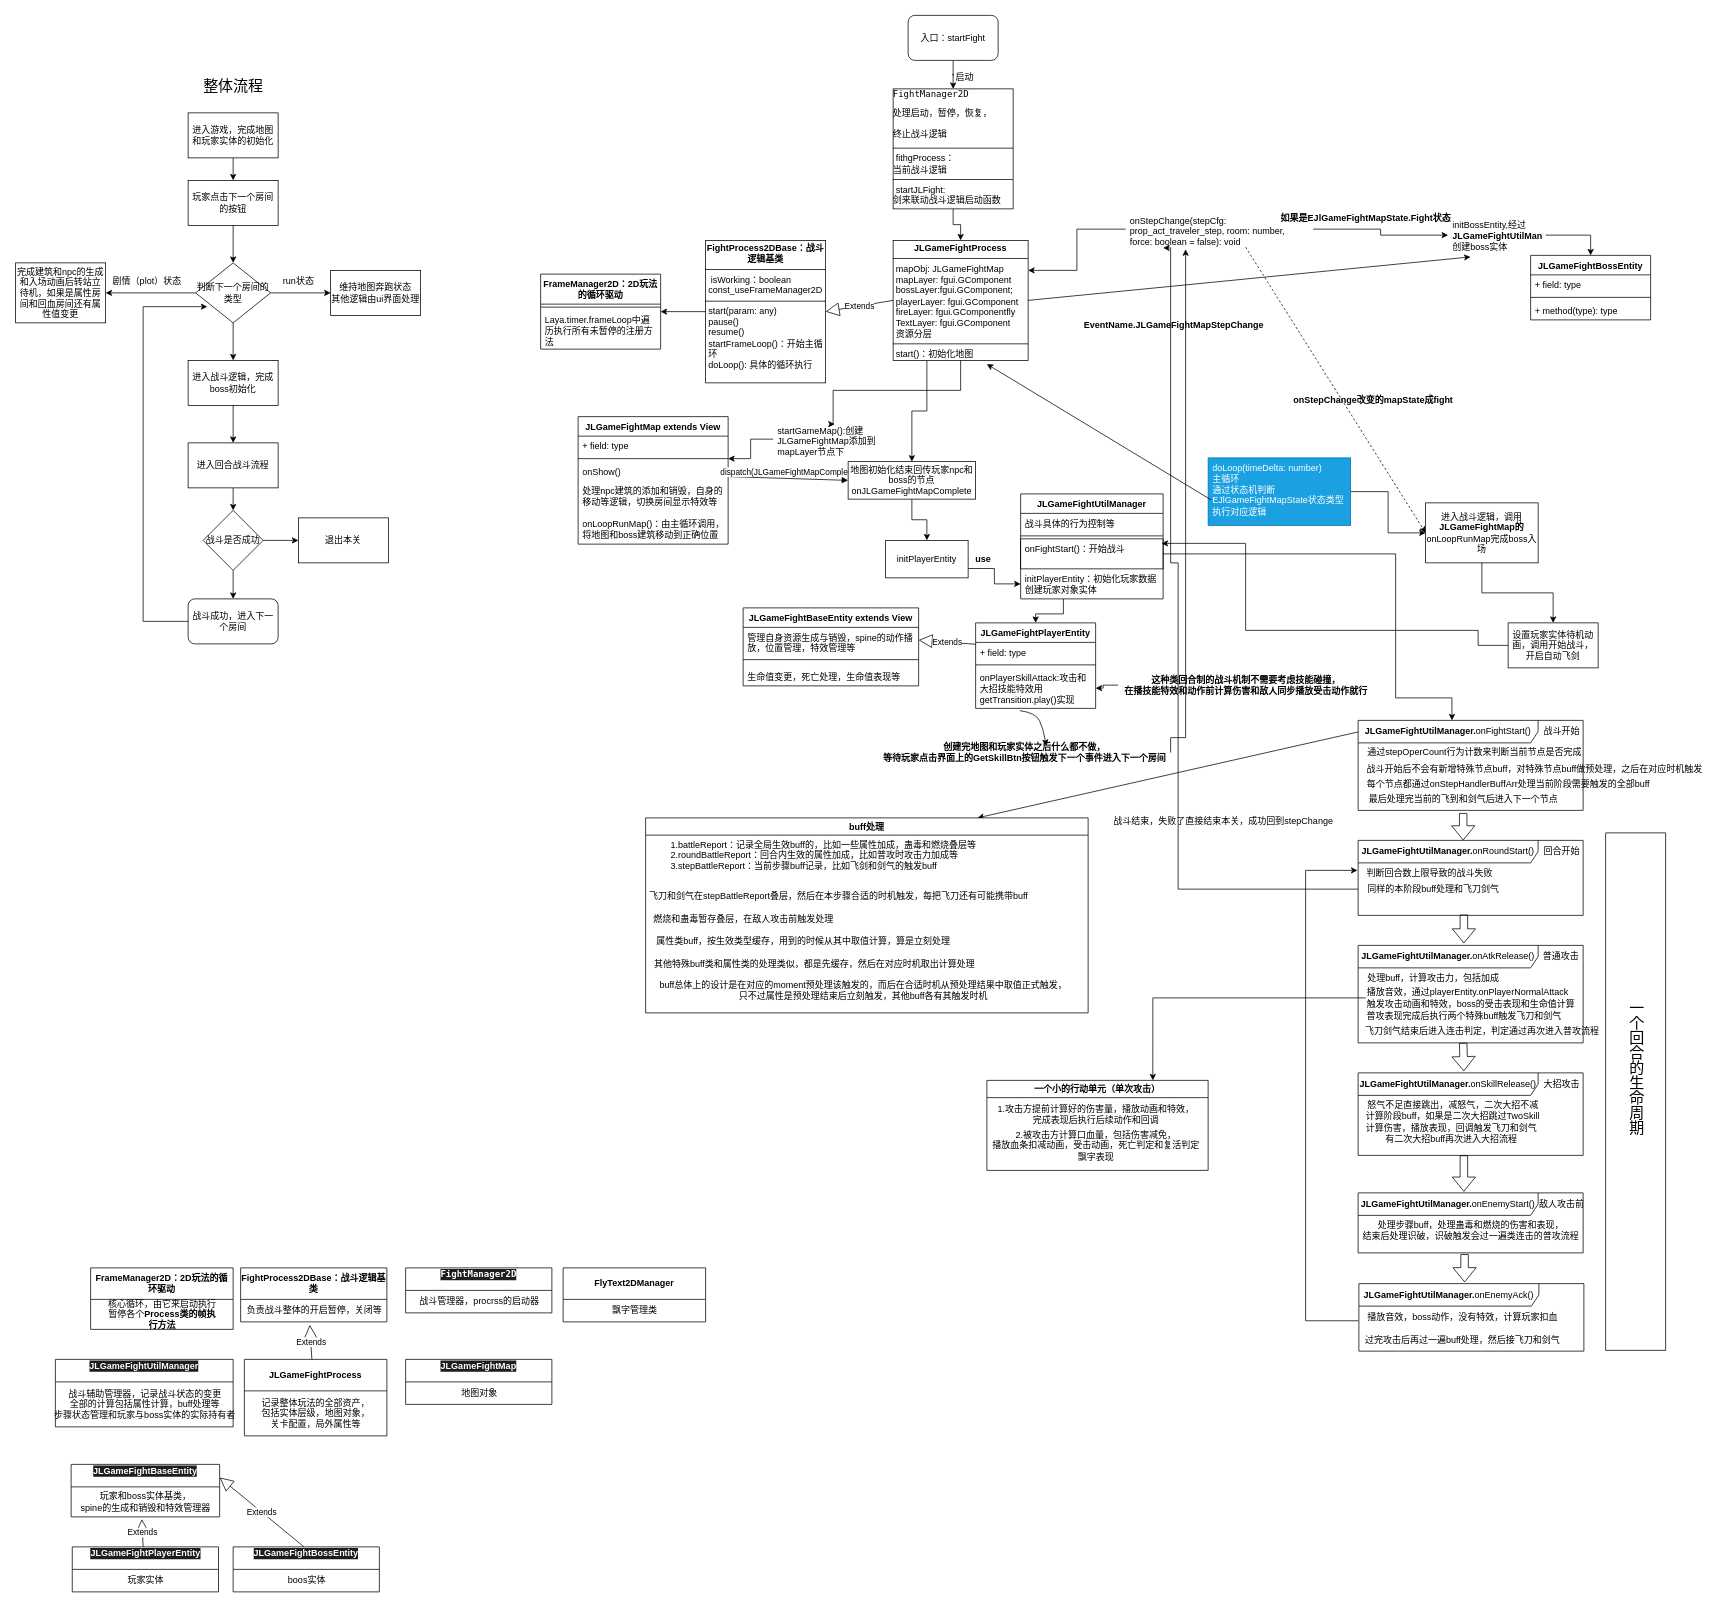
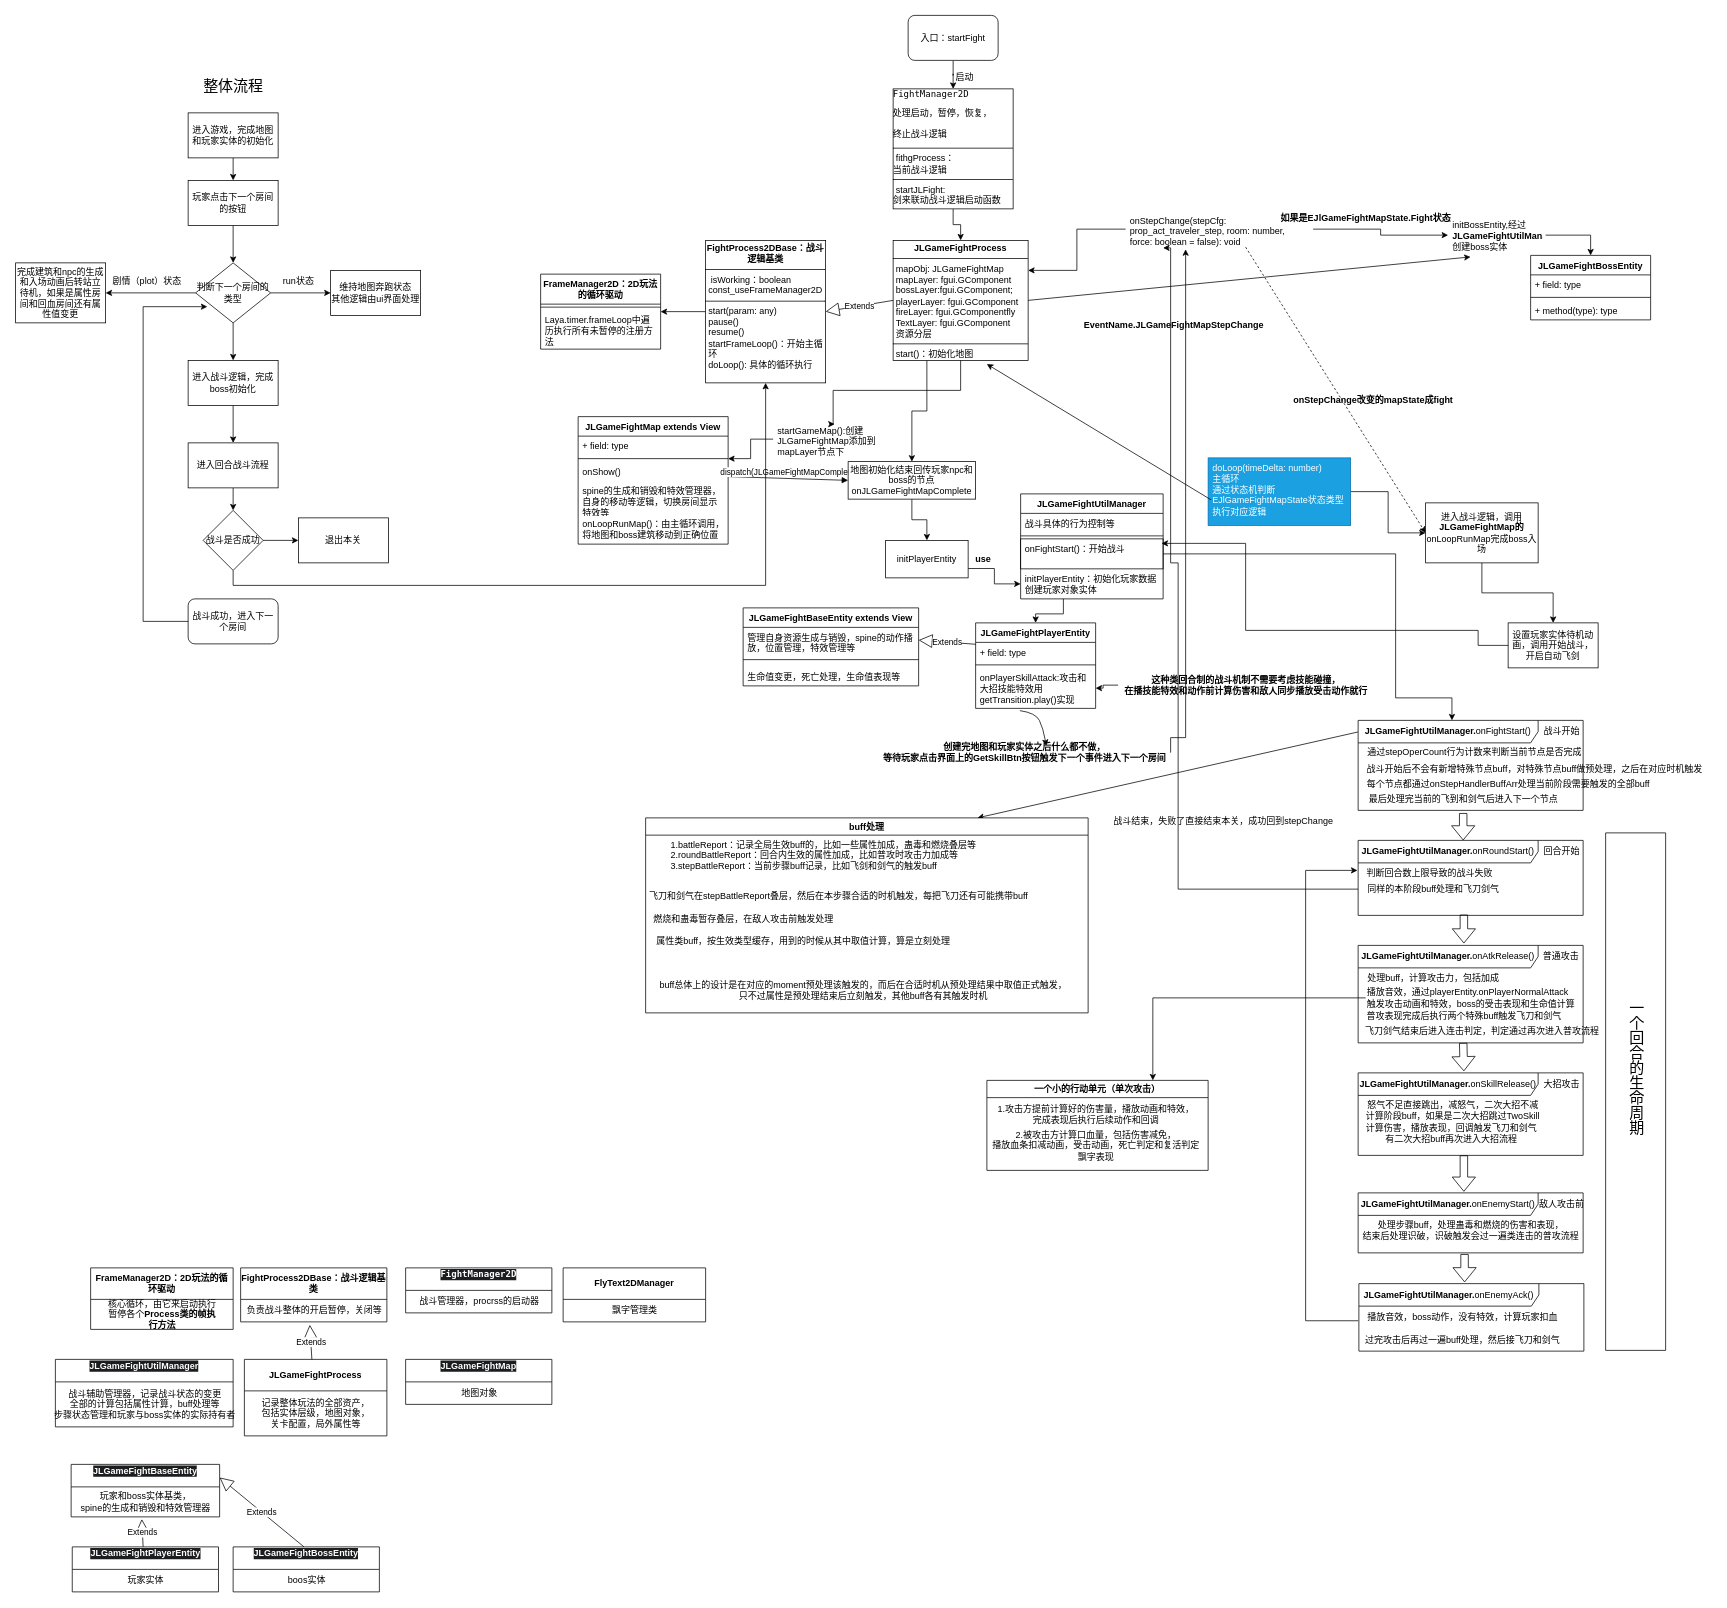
node "处理npc建筑的添加和销毁，自身的移动等逻辑，切换房间显示特效等": label "处理npc建筑的添加和销毁，自身的移动等逻辑，切换房间显示特效等" -> "spine的生成和销毁和特效管理器，自身的移动等逻辑，切换房间显示特效等"
edge "战斗是否成功" -> "战斗成功，进入下一个房间": now "战斗是否成功" -> "FightProcess2DBase：战斗逻辑基类 isWorking：boolean const_useFrameManager2D start(param: any) pause() resume() startFrameLoop()：开始主循环 doLoop(): 具体的循环执行"
node "其他特殊buff类和属性类的处理类似，都是先缓存，然后在对应时机取出计算处理": removed
